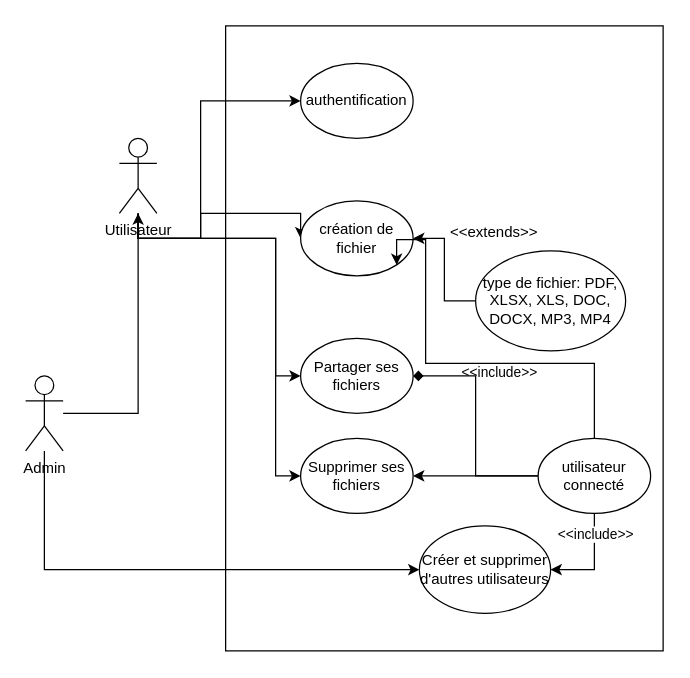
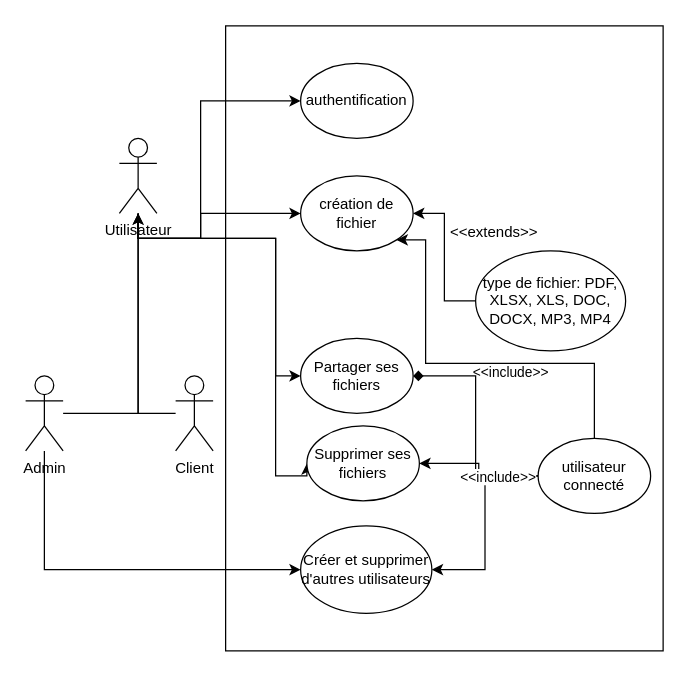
node "création de fichier": moved (357, 238) -> (357, 213)
edge "Client" -> "Utilisateur": added
node "Client": added
node "Supprimer ses fichiers": moved (357, 476) -> (363, 463)
node "Créer et supprimer d'autres utilisateurs": moved (485, 569) -> (366, 569)
